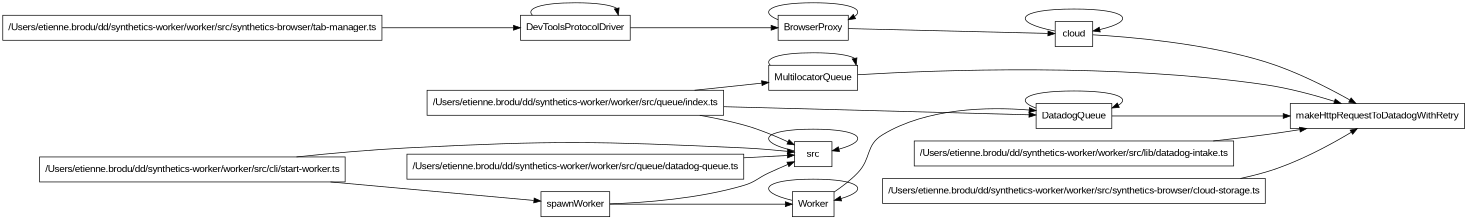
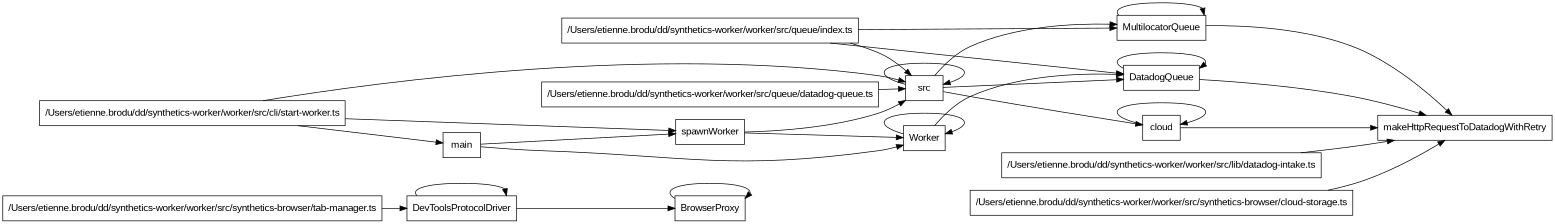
edge "BrowserProxy" -> "cloud": now "src" -> "cloud"
edge "src" -> "MultilocatorQueue": added
edge "src" -> "DatadogQueue": added
node "main": added
